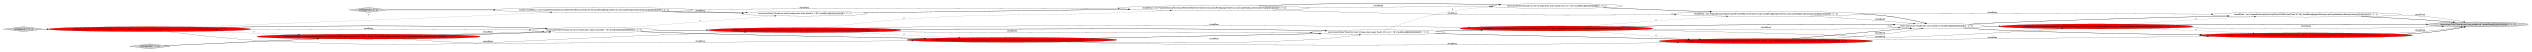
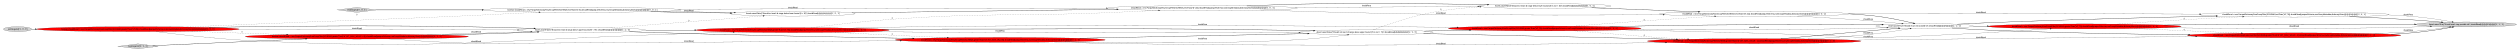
node "testIntegerGt['1', '0', '0']": shape diamond -> ellipse
